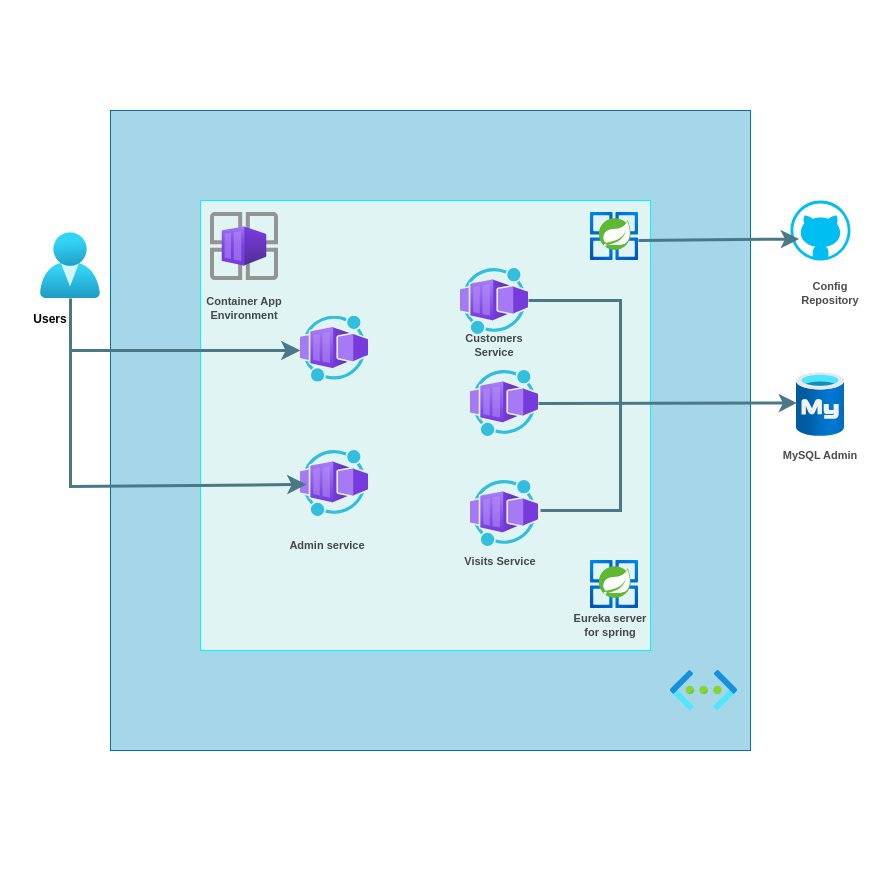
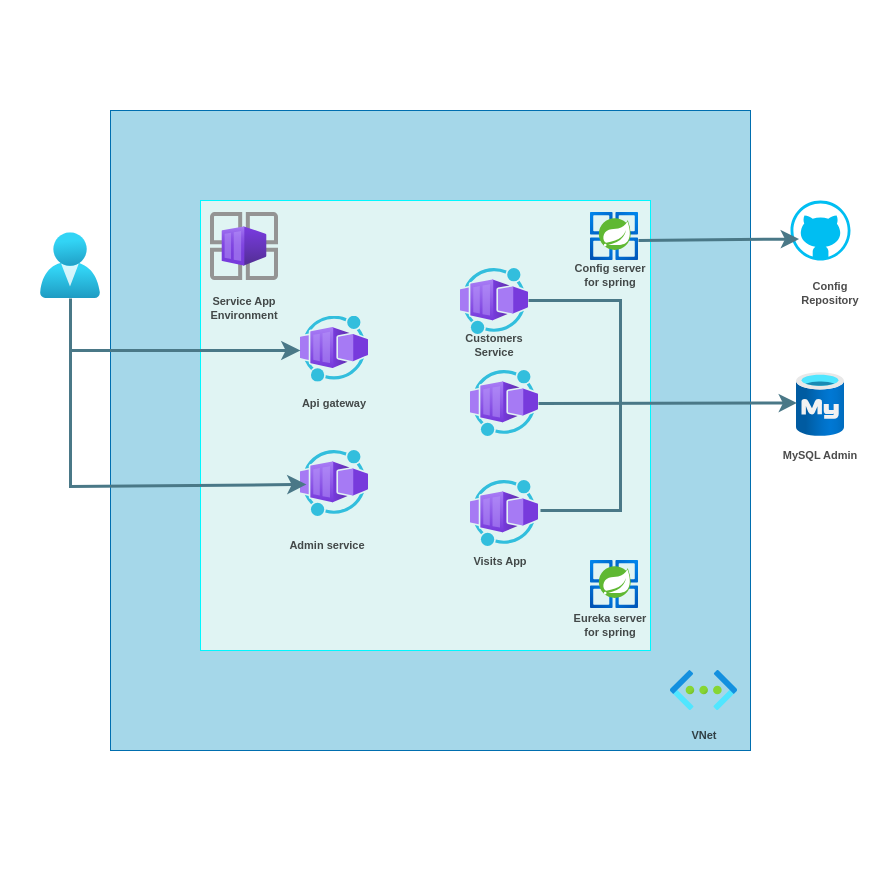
node "Config server for spring": added
node "Container App Environment": label "Container App Environment" -> "Service App Environment"
node "Users": removed
node "Api gateway": added
node "Visits Service": label "Visits Service" -> "Visits App"
node "VNet": added
